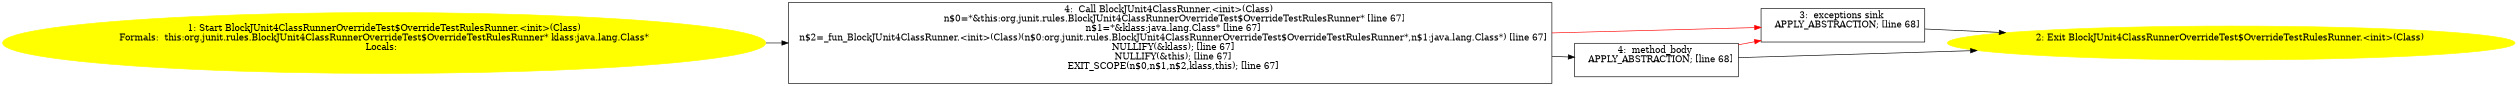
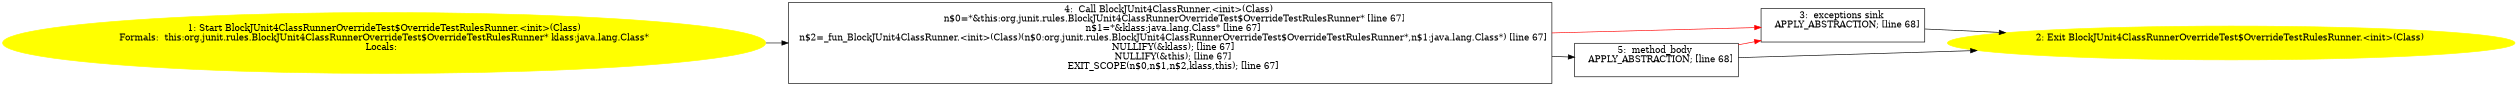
node "4:  method_body APPLY_ABSTRACTION; [line 68]": label "4:  method_body APPLY_ABSTRACTION; [line 68]" -> "5:  method_body APPLY_ABSTRACTION; [line 68]"
